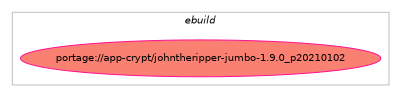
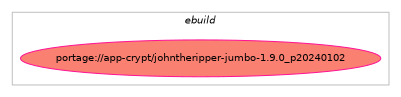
node "portage://app-crypt/johntheripper-jumbo-1.9.0_p20210102": label "portage://app-crypt/johntheripper-jumbo-1.9.0_p20210102" -> "portage://app-crypt/johntheripper-jumbo-1.9.0_p20240102"
